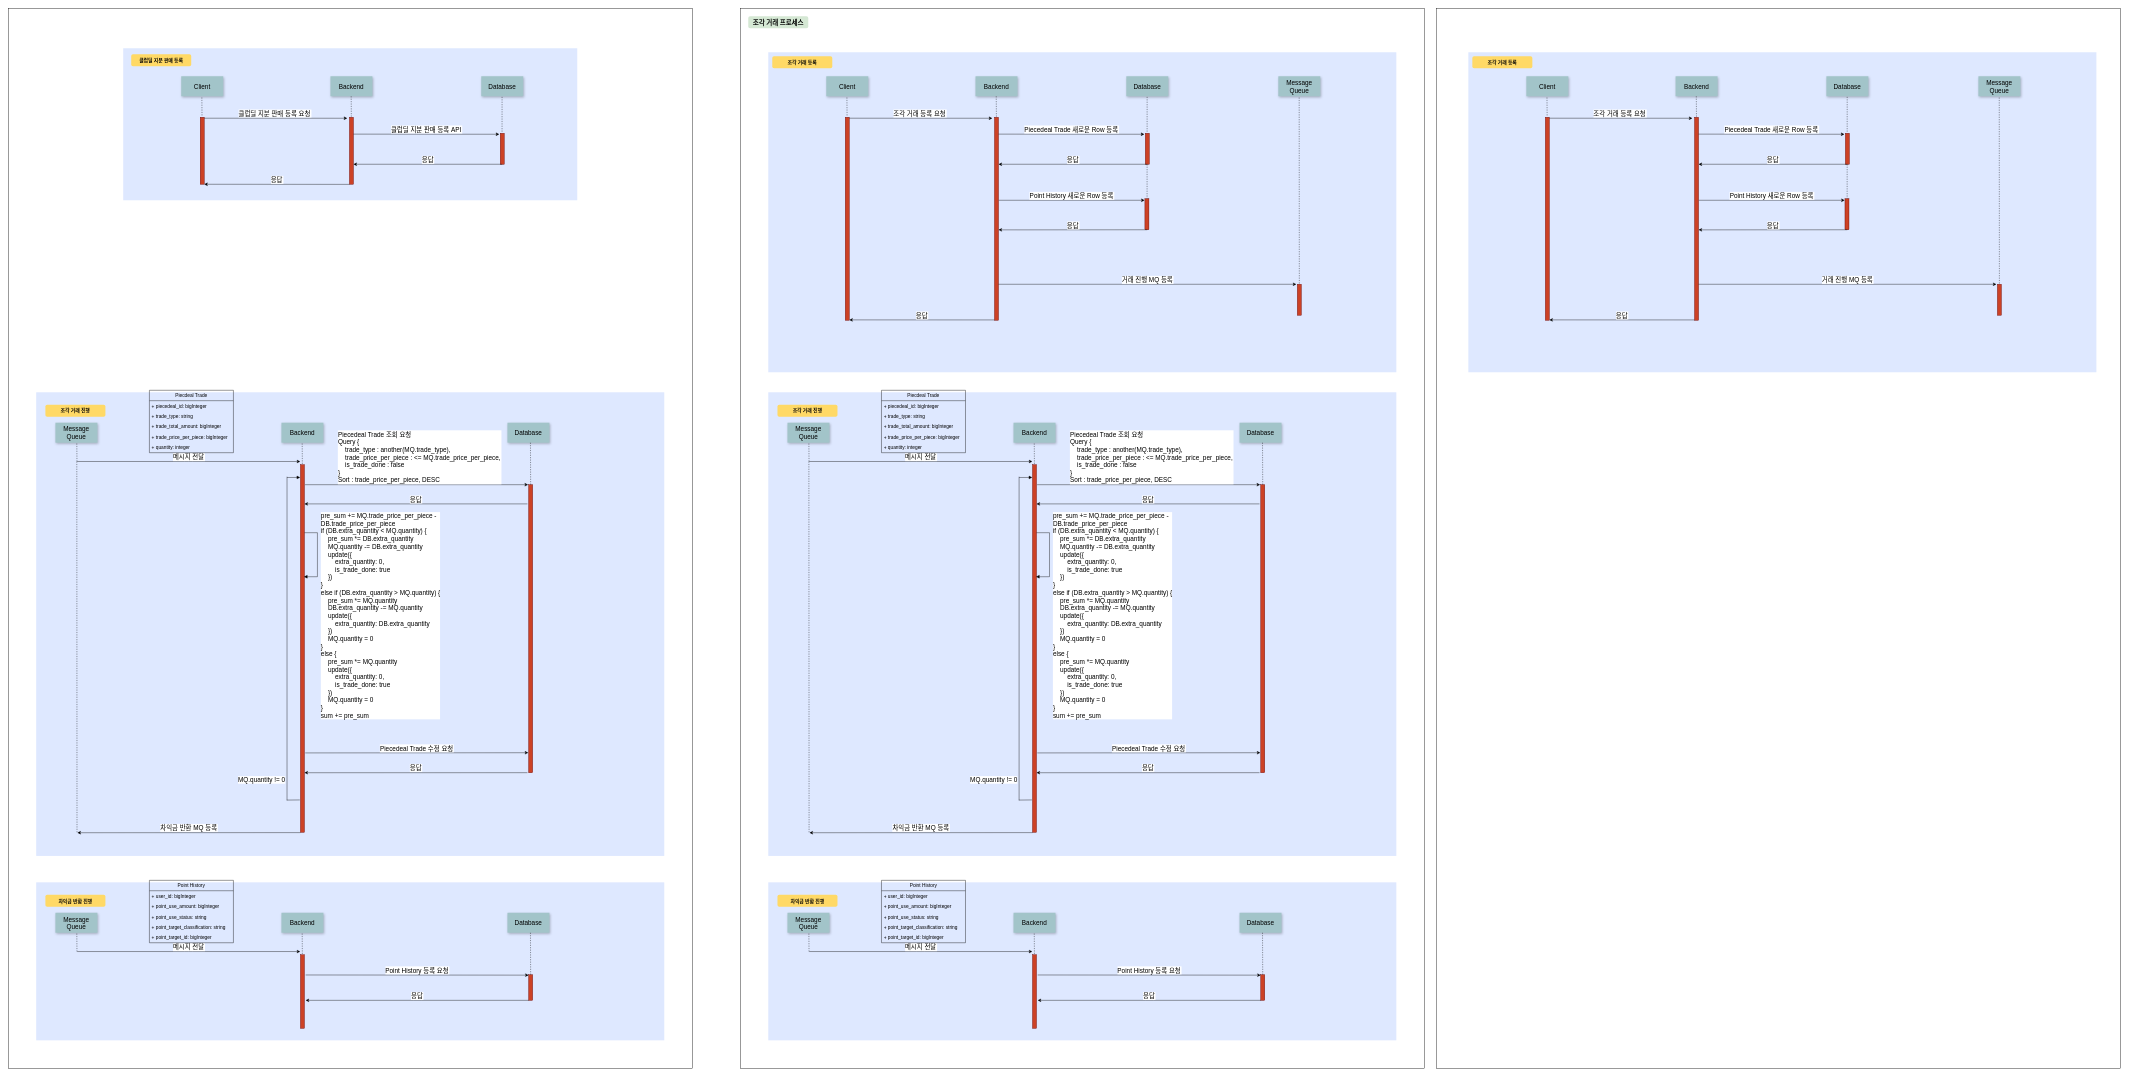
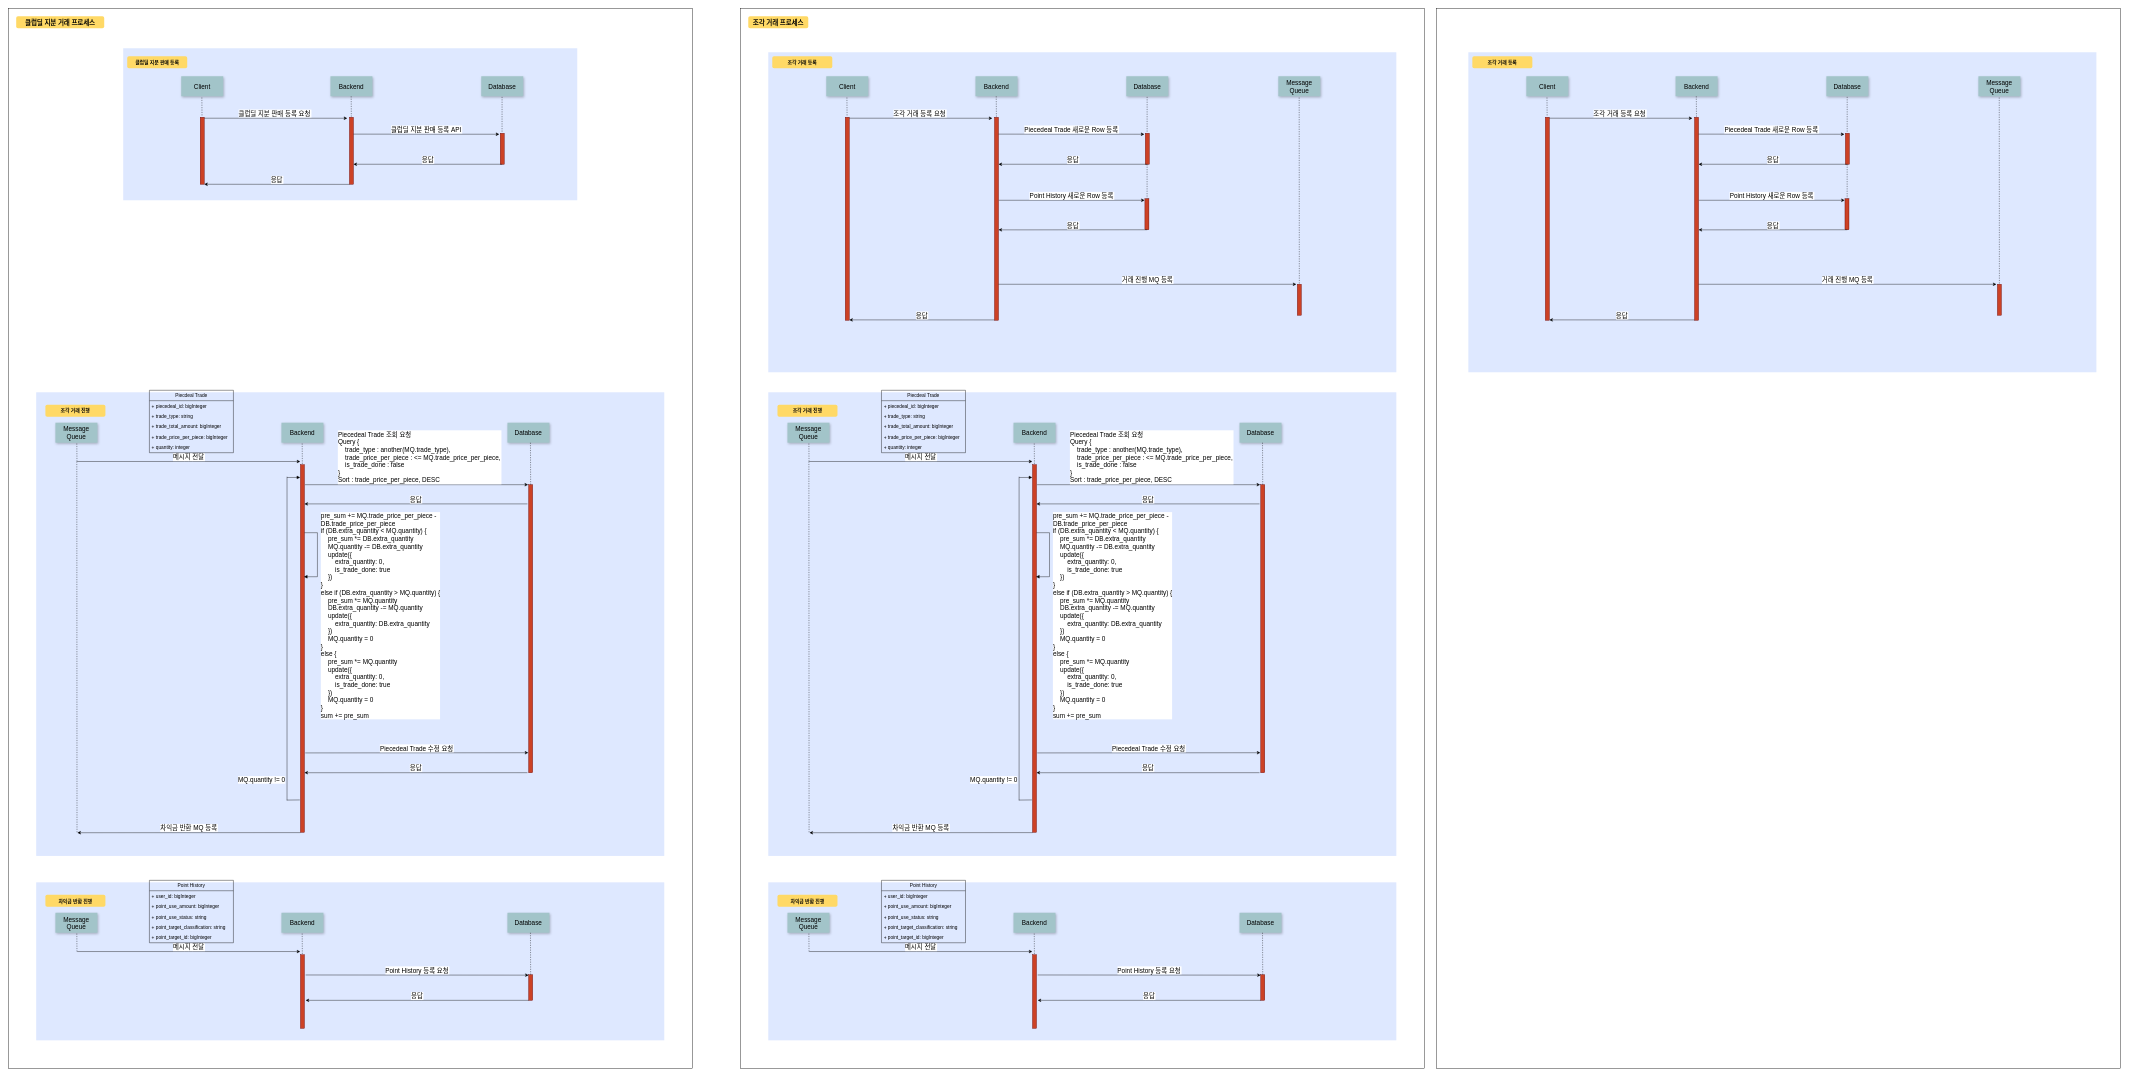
node "클럽딜 지분 거래 프로세스": added
node "조각 거래 프로세스": fillcolor #d5e8d4 -> #ffd966
node "클럽딜 지분 판매 등록": moved (161, 60) -> (157, 62)
